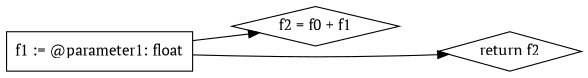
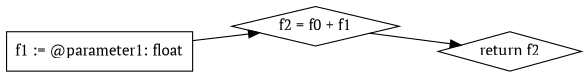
edge "f1 := @parameter1: float" -> "return f2": now "f2 = f0 + f1" -> "return f2"
